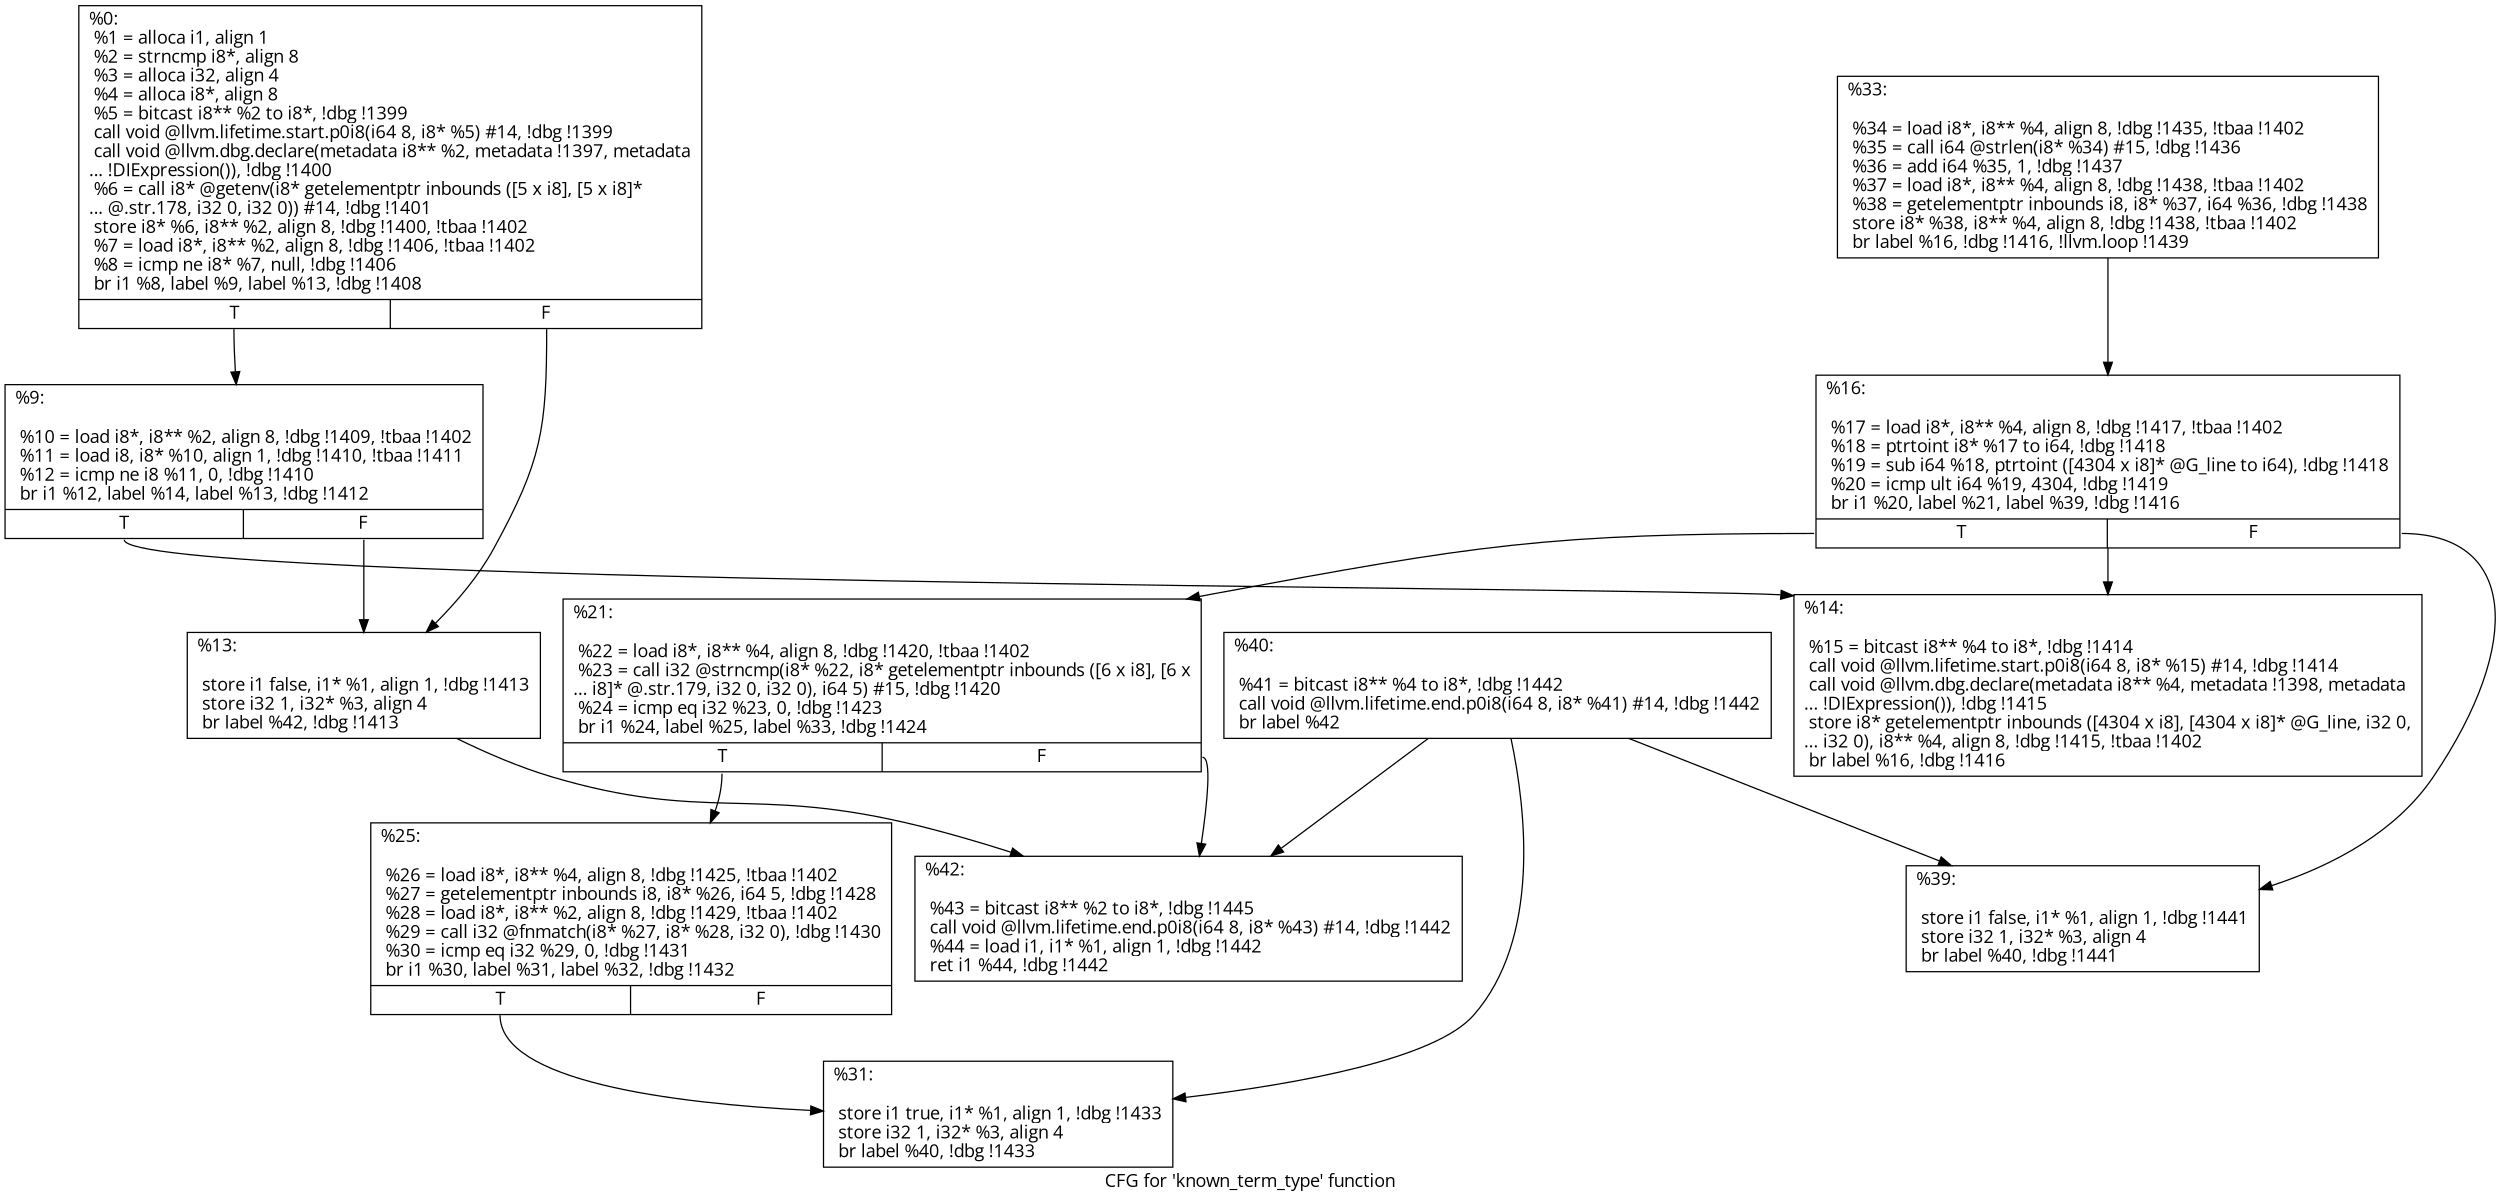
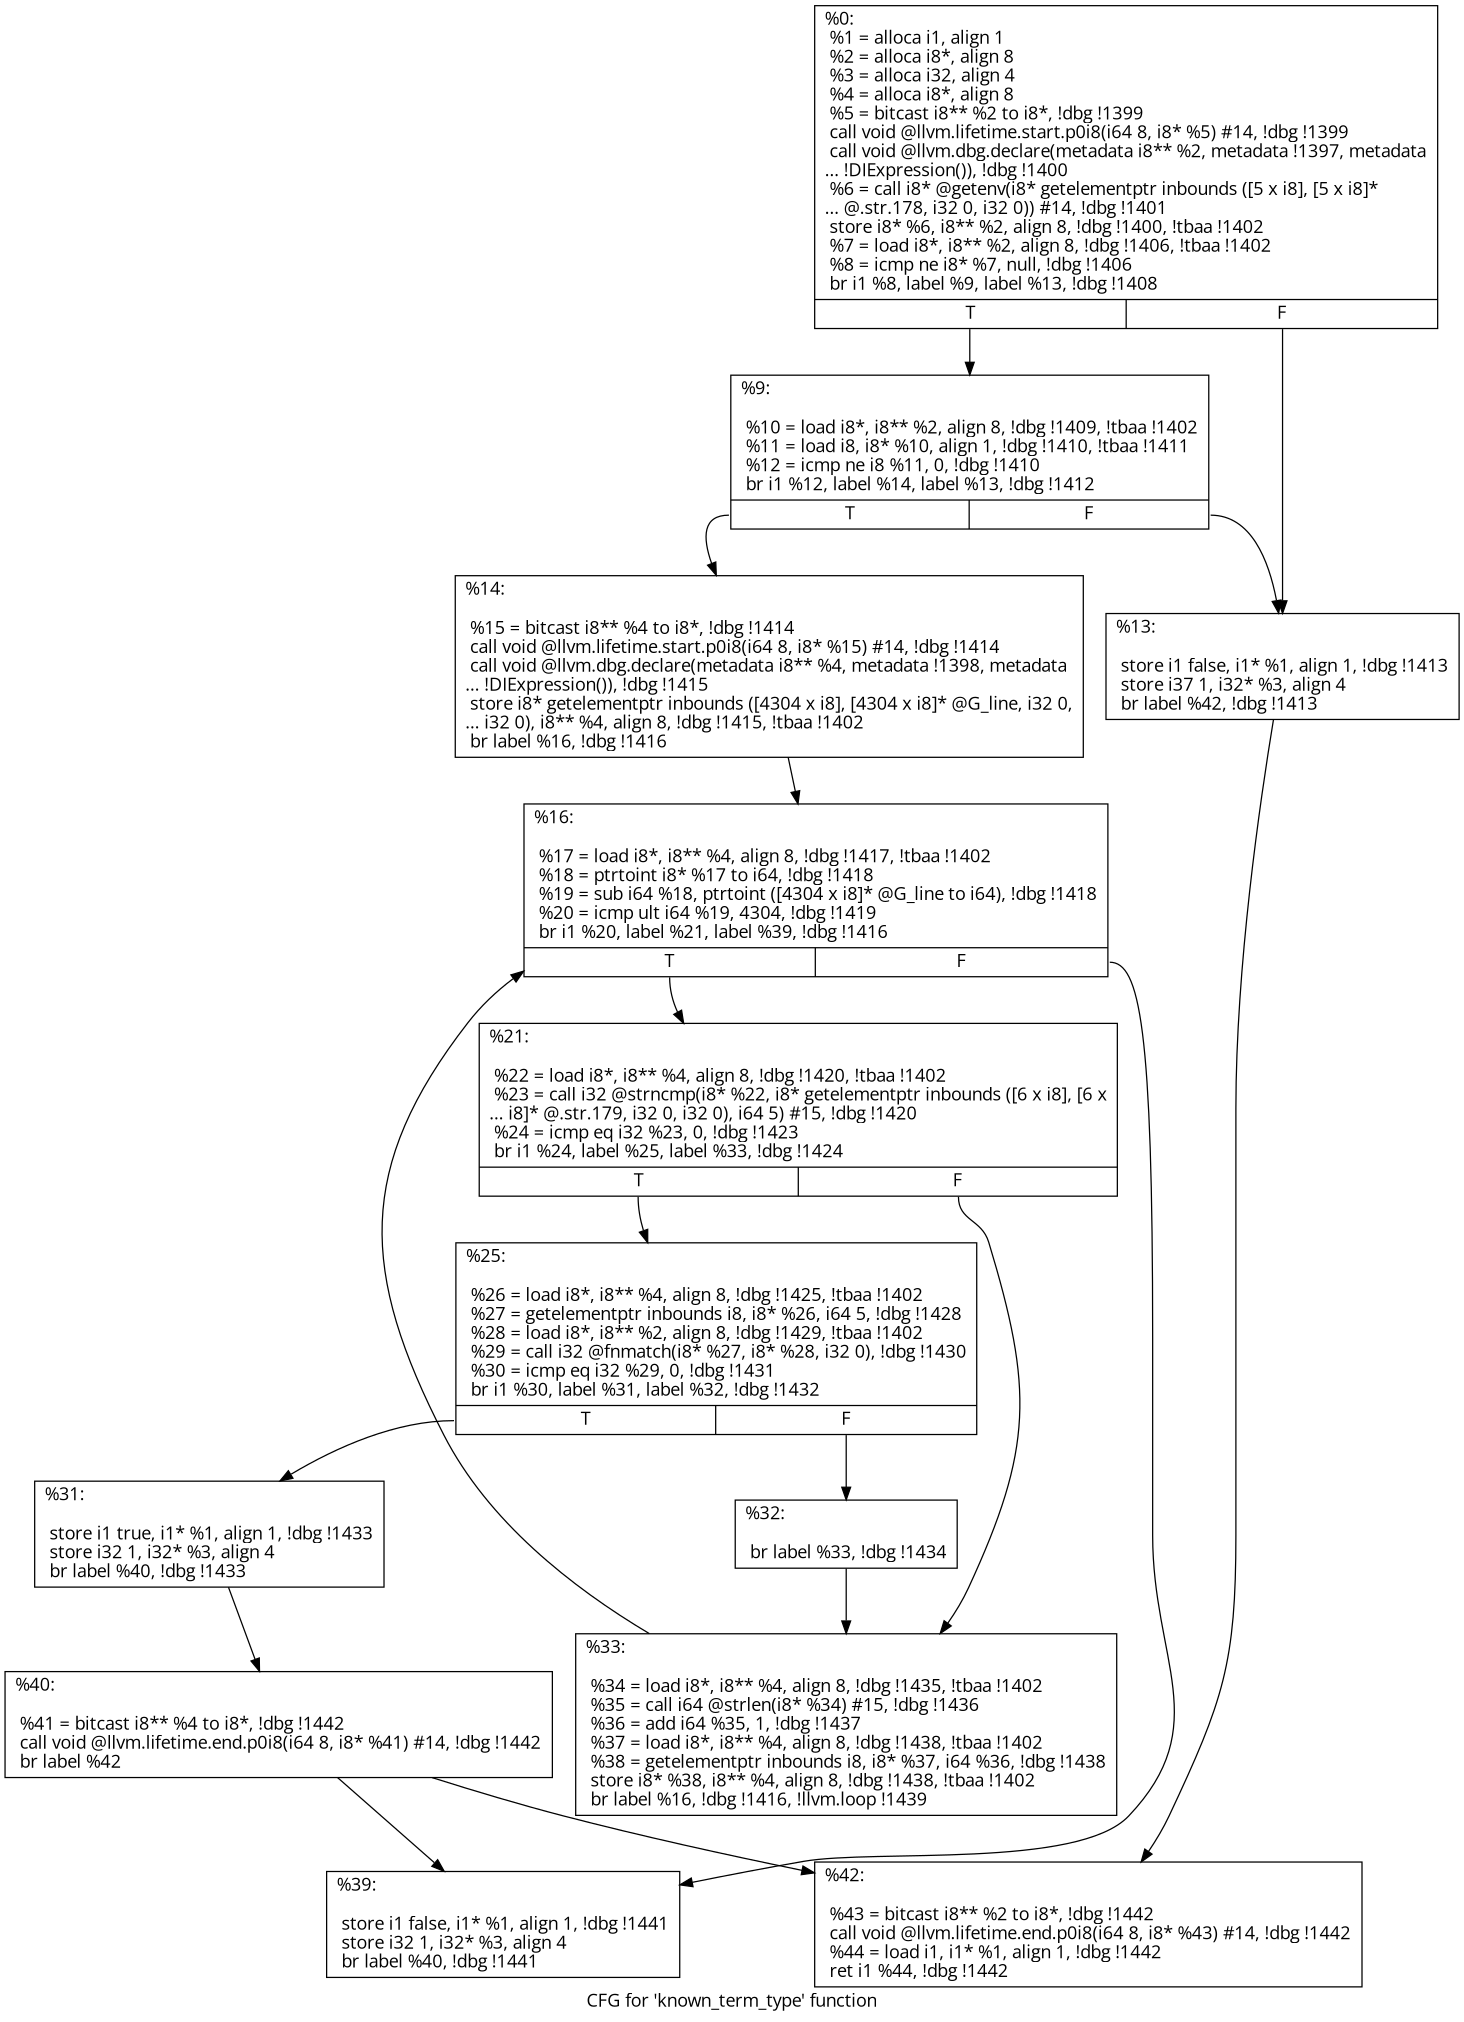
node "%0:": text "%2 = strncmp i8*, align 8" -> "%2 = alloca i8*, align 8"
edge "%16:" -> "%14:": reversed
node "%13:": text "store i32 1, i32* %3, align 4" -> "store i37 1, i32* %3, align 4"
edge "%21:" -> "%42:": now "%21:" -> "%33:"
node "%42:": text "%43 = bitcast i8** %2 to i8*, !dbg !1445" -> "%43 = bitcast i8** %2 to i8*, !dbg !1442"
edge "%40:" -> "%31:": reversed
node "%32:": added
